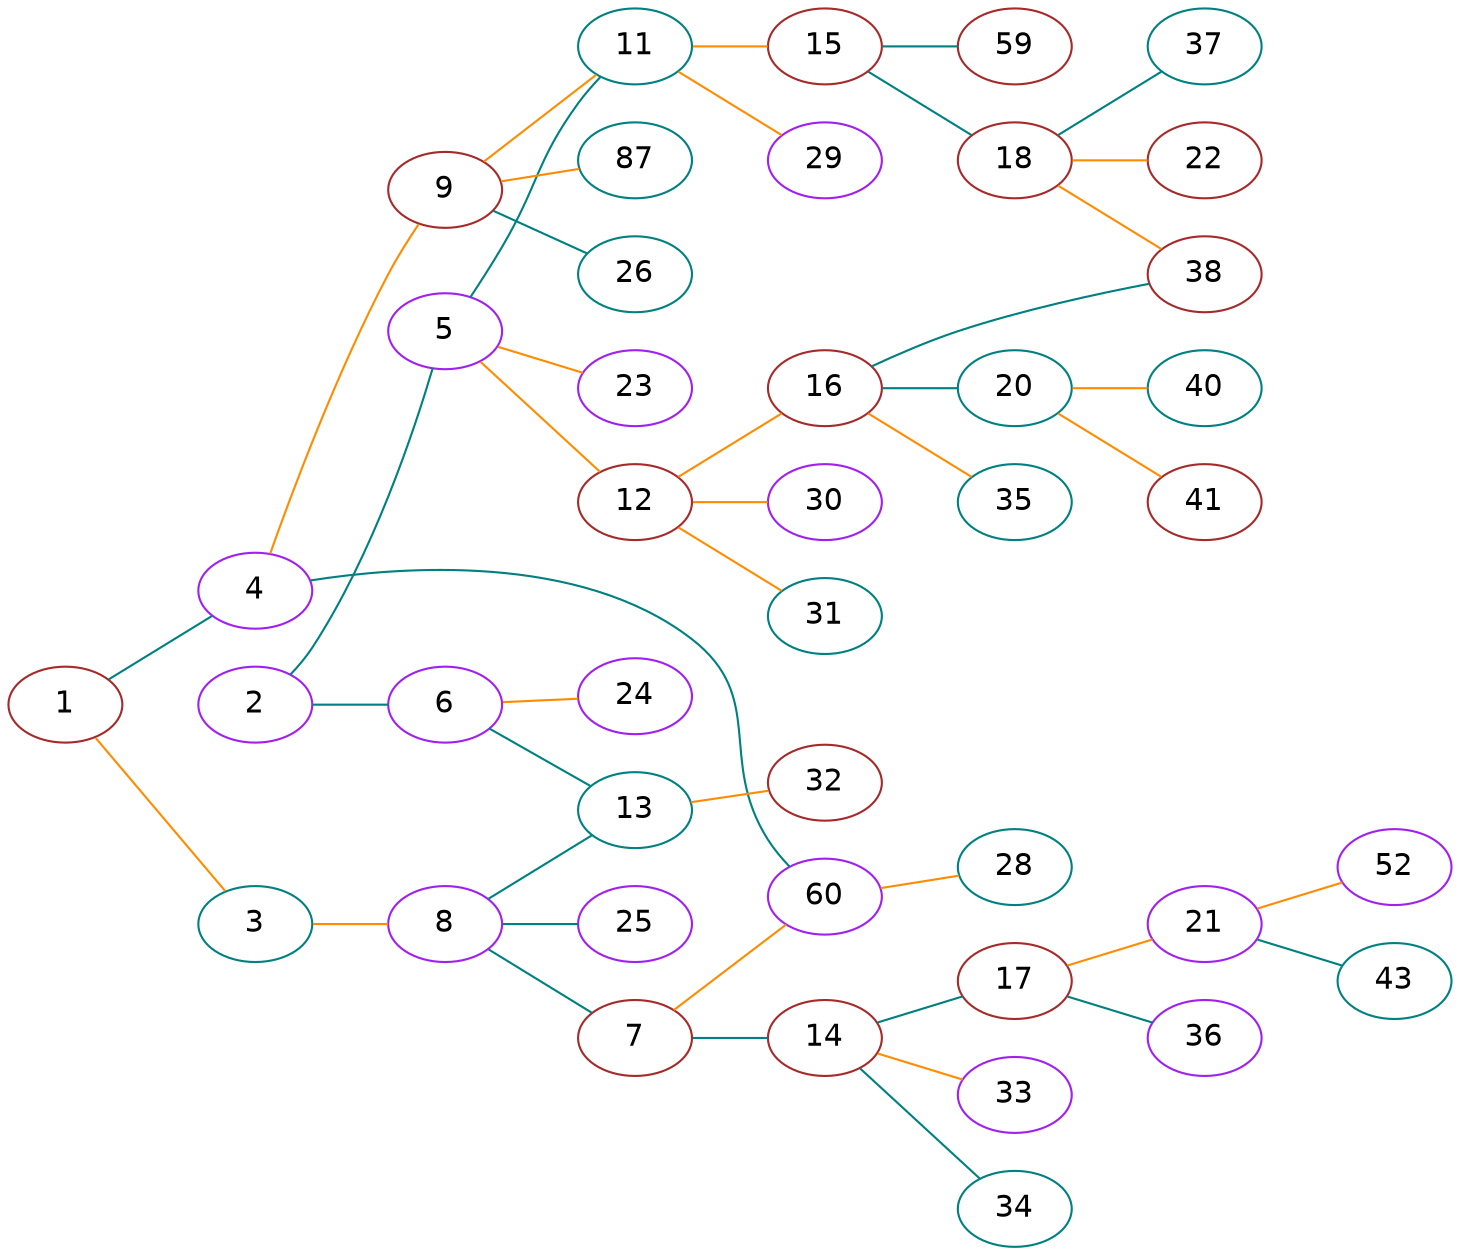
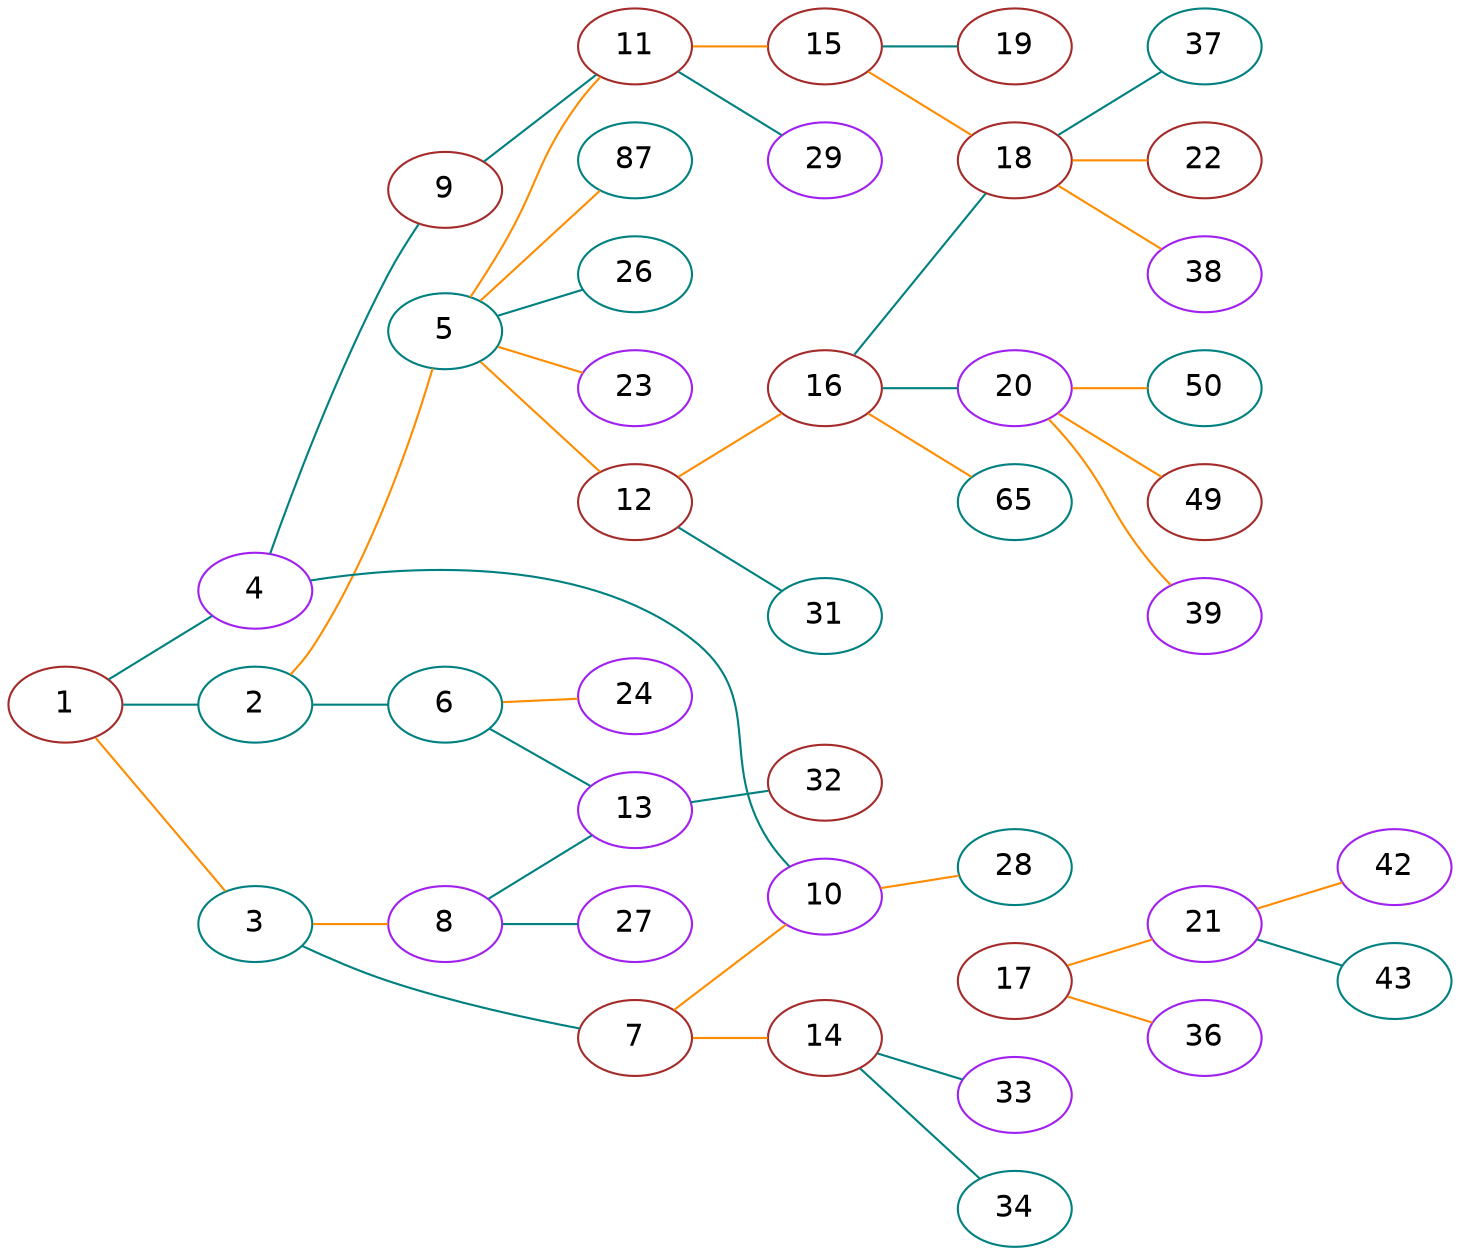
node "11": color teal -> brown
node "59": label "59" -> "19"
edge "11" -- "29": color darkorange -> teal
edge "15" -- "18": color teal -> darkorange
edge "11" -- "9": color darkorange -> teal
edge "87" -- "9": now "87" -- "5"
edge "11" -- "5": color teal -> darkorange
edge "9" -- "26": now "5" -- "26"
node "38": color brown -> purple
edge "38" -- "16": now "18" -- "16"
node "5": color purple -> teal
edge "9" -- "4": color darkorange -> teal
node "20": color teal -> purple
node "40": label "40" -> "50"
node "30": removed
node "35": label "35" -> "65"
node "41": label "41" -> "49"
edge "5" -- "2": color teal -> darkorange
edge "12" -- "31": color darkorange -> teal
node "39": added
edge "1" -- "2": added
node "2": color purple -> teal
node "6": color purple -> teal
edge "32" -- "13": color darkorange -> teal
node "13": color teal -> purple
node "52": label "52" -> "42"
node "60": label "60" -> "10"
node "25": label "25" -> "27"
edge "8" -- "7": now "3" -- "7"
edge "17" -- "14": removed
edge "17" -- "36": color teal -> darkorange
edge "7" -- "14": color teal -> darkorange
edge "14" -- "33": color darkorange -> teal
